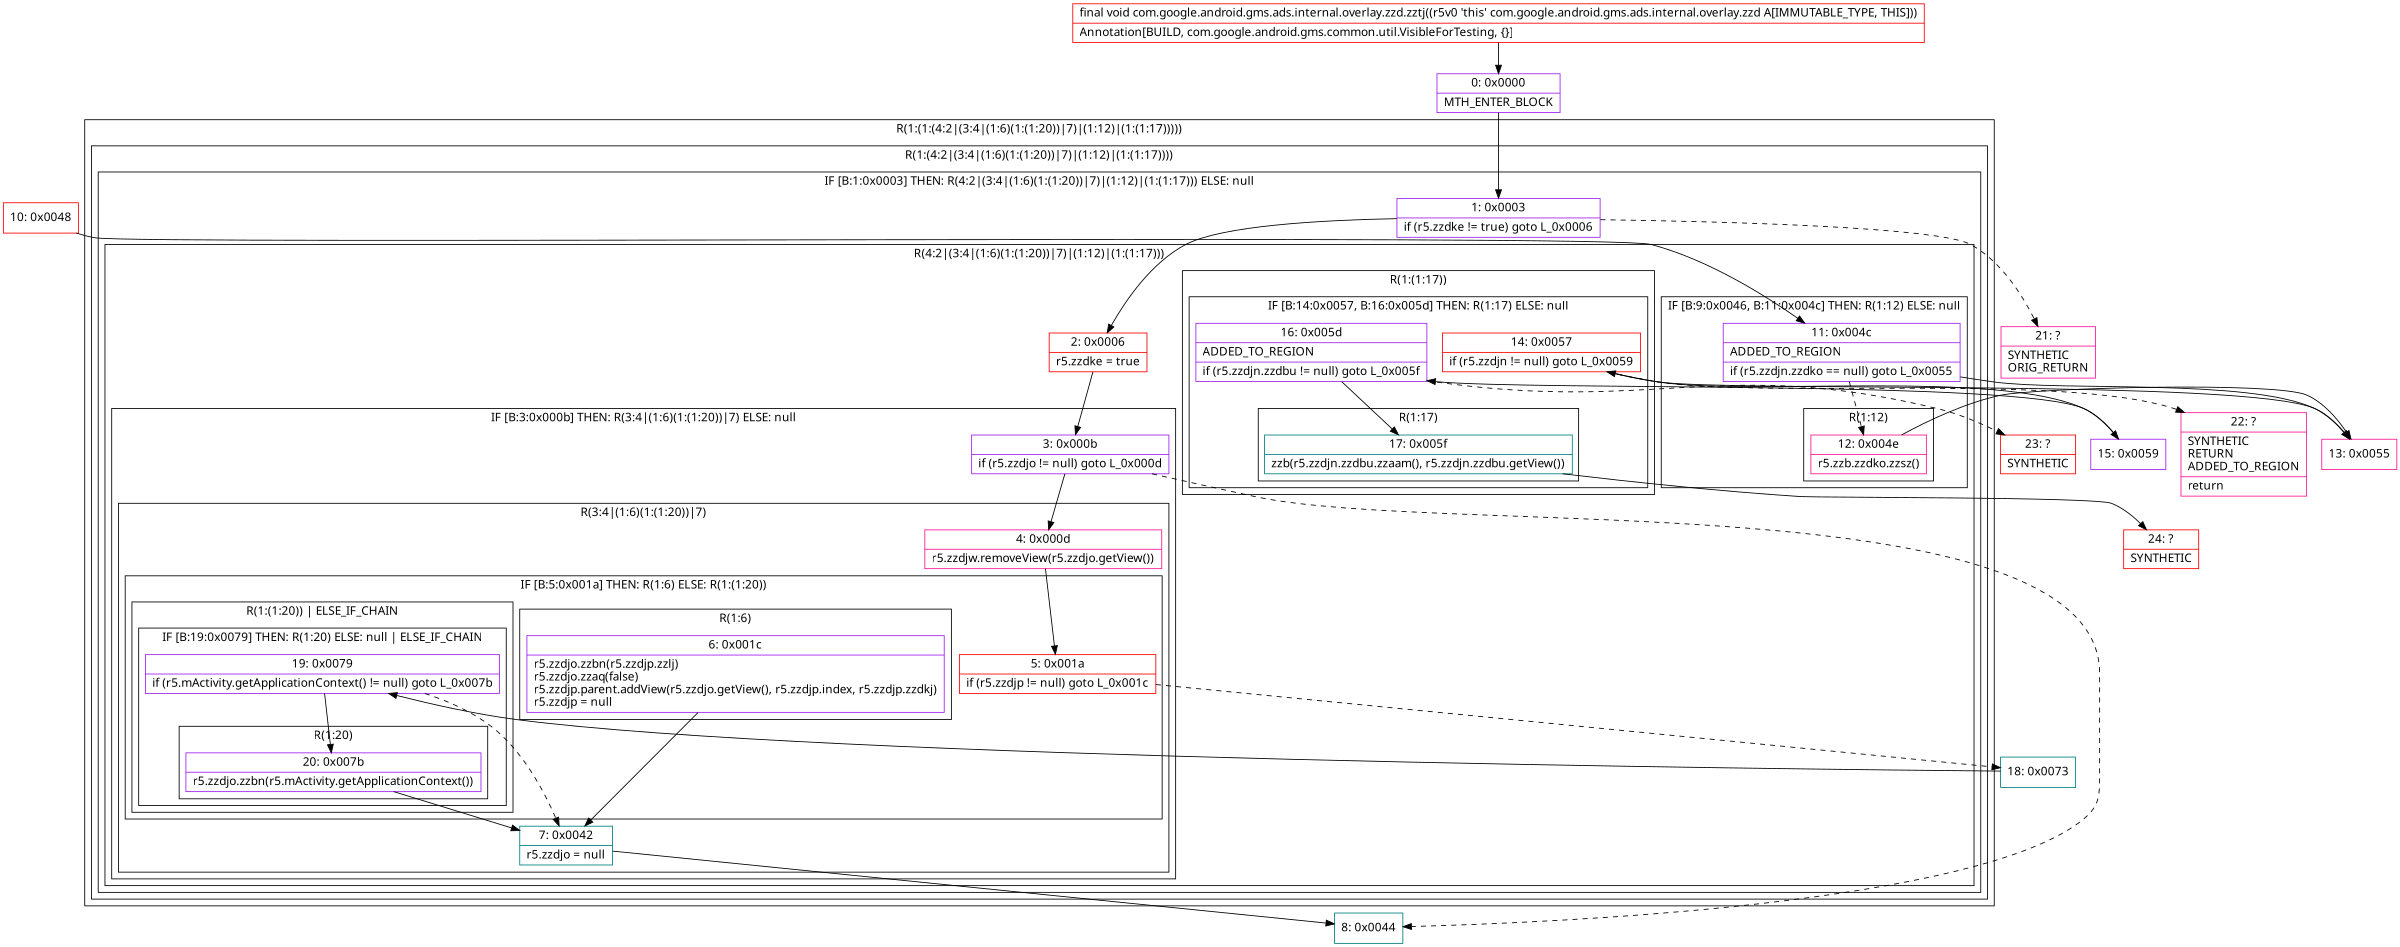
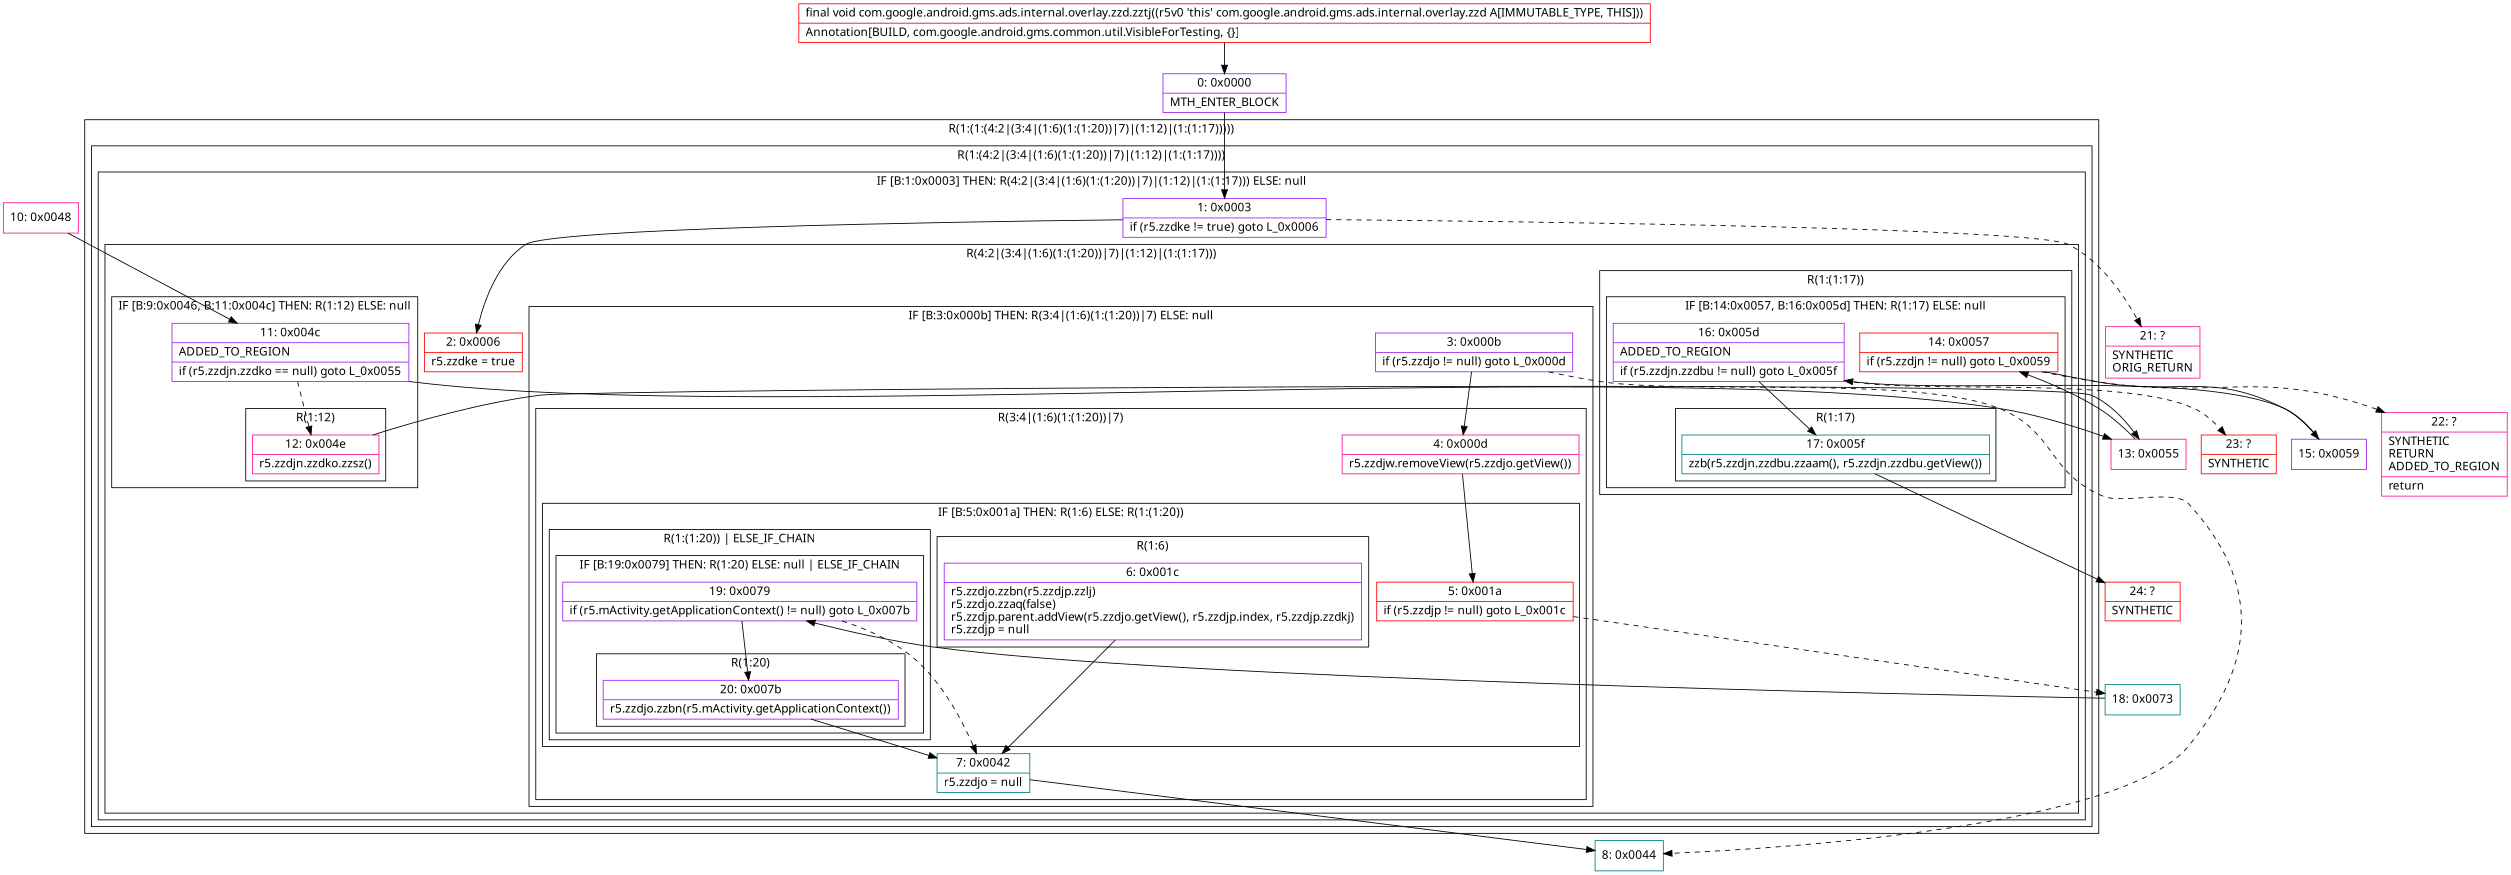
node "10: 0x0048": color red -> deeppink
edge "2: 0x0006" -> "3: 0x000b": removed
node "12: 0x004e": text "r5.zzb.zzdko.zzsz()" -> "r5.zzdjn.zzdko.zzsz()"
